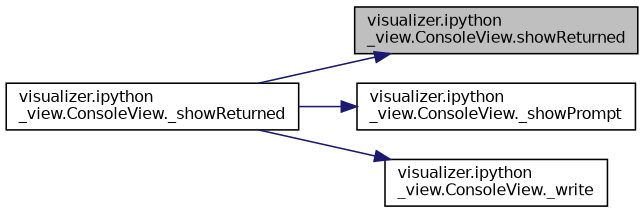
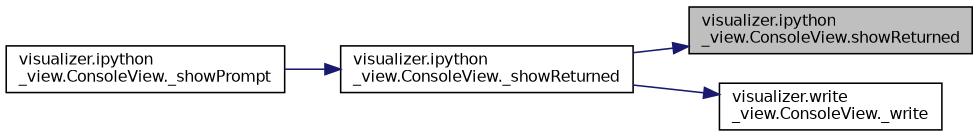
edge "visualizer.ipython _view.ConsoleView._showReturned" -> "visualizer.ipython _view.ConsoleView._showPrompt": reversed
node "visualizer.ipython _view.ConsoleView._write": label "visualizer.ipython _view.ConsoleView._write" -> "visualizer.write _view.ConsoleView._write"
